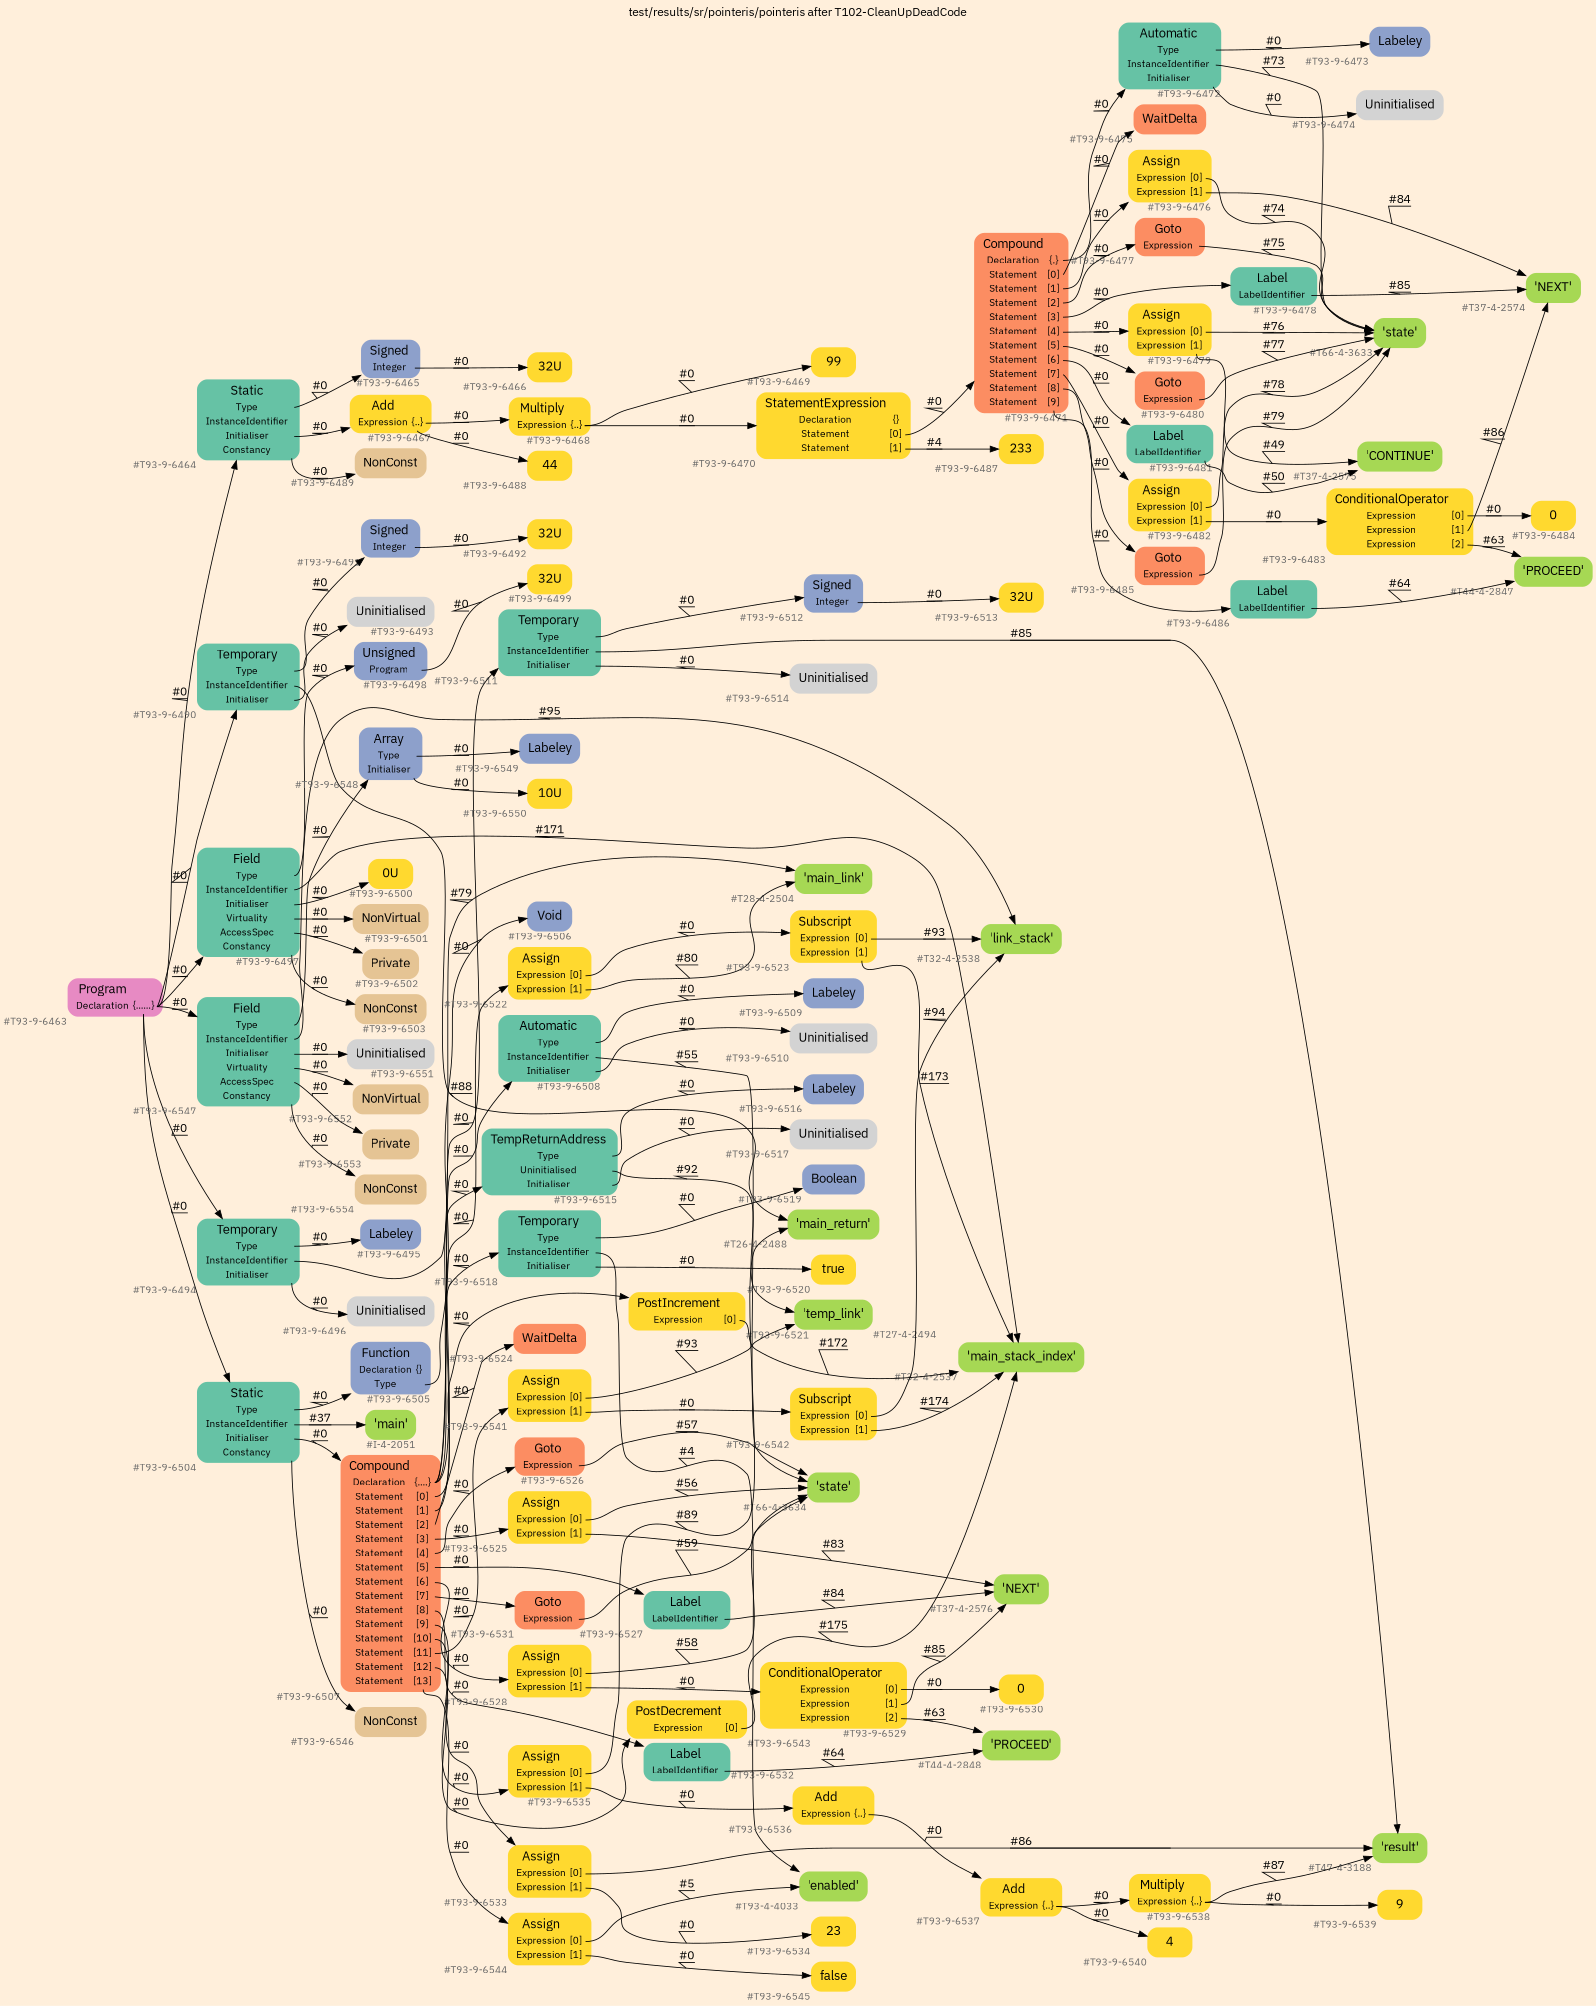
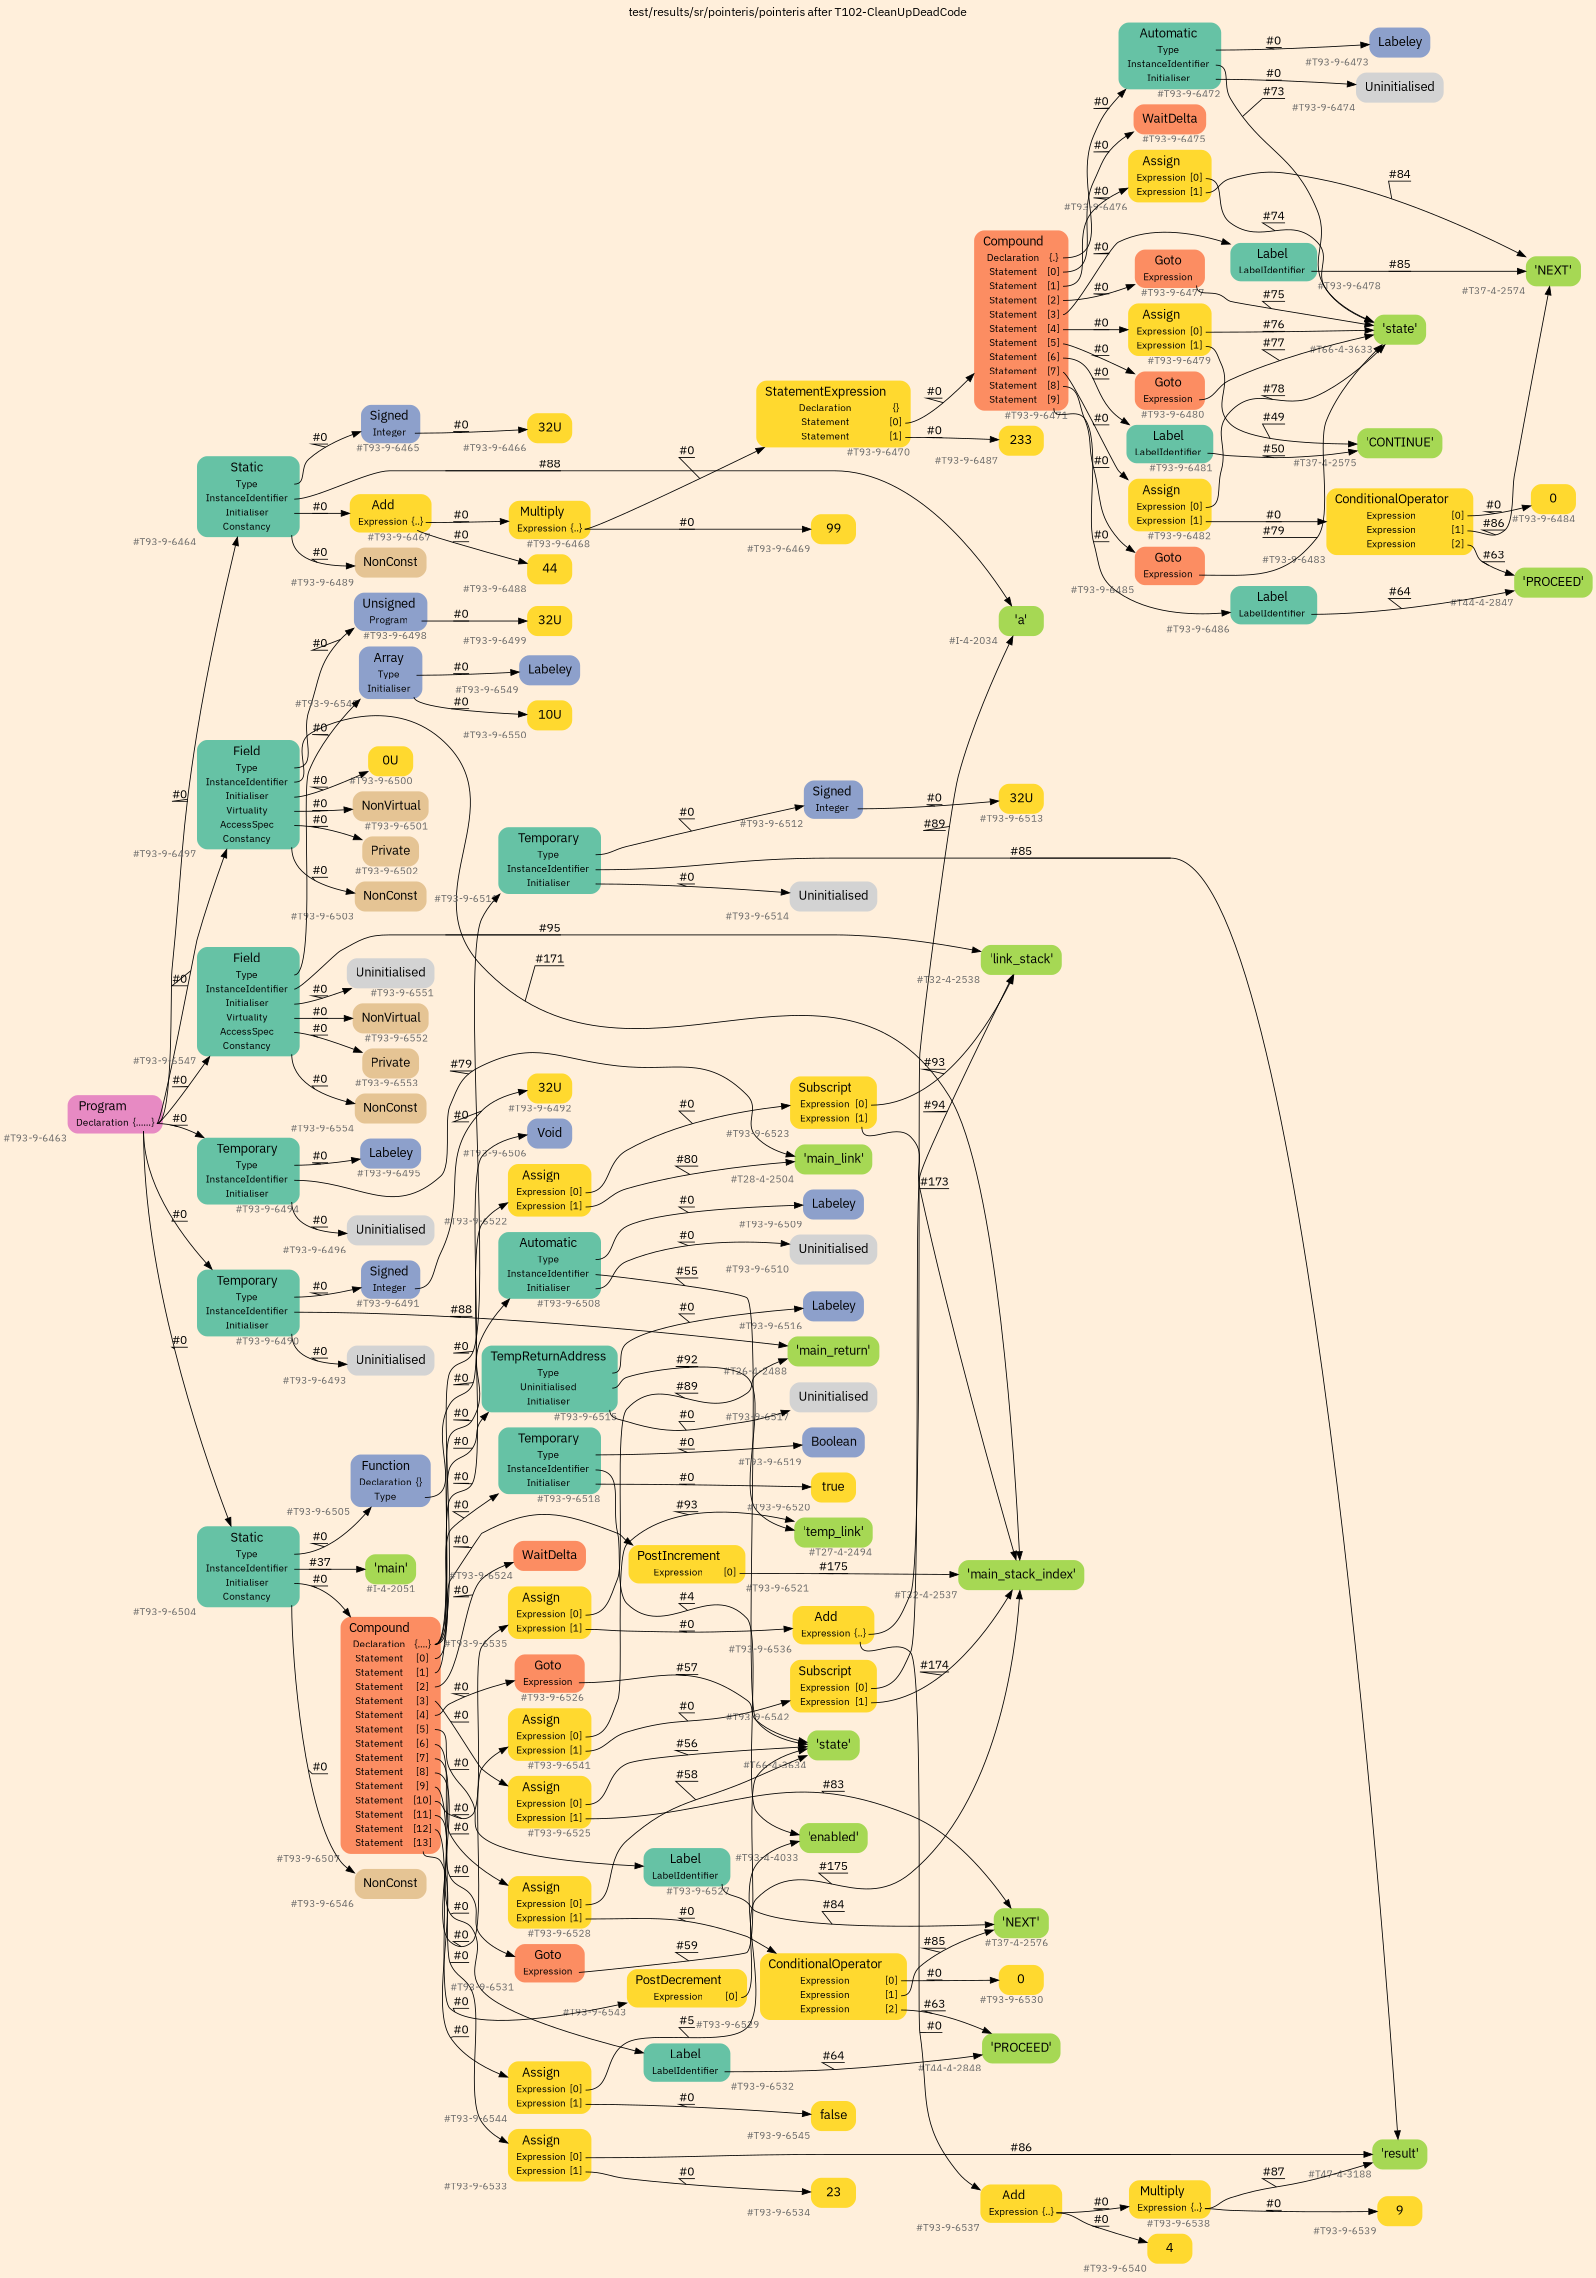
edge "StatementExpression" -> "233": label "#4" -> "#0"
node "'a'": added
edge "PostIncrement" -> "'main_stack_index'": label "#172" -> "#175"
